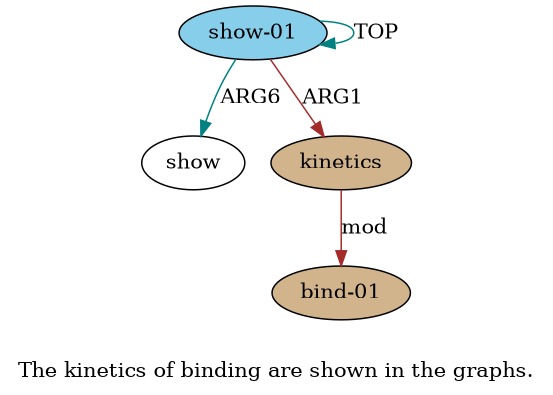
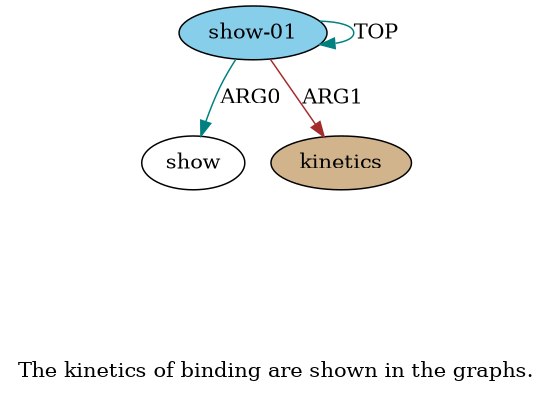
edge "show-01" -> "show": label "ARG6" -> "ARG0"
node "bind-01": removed
